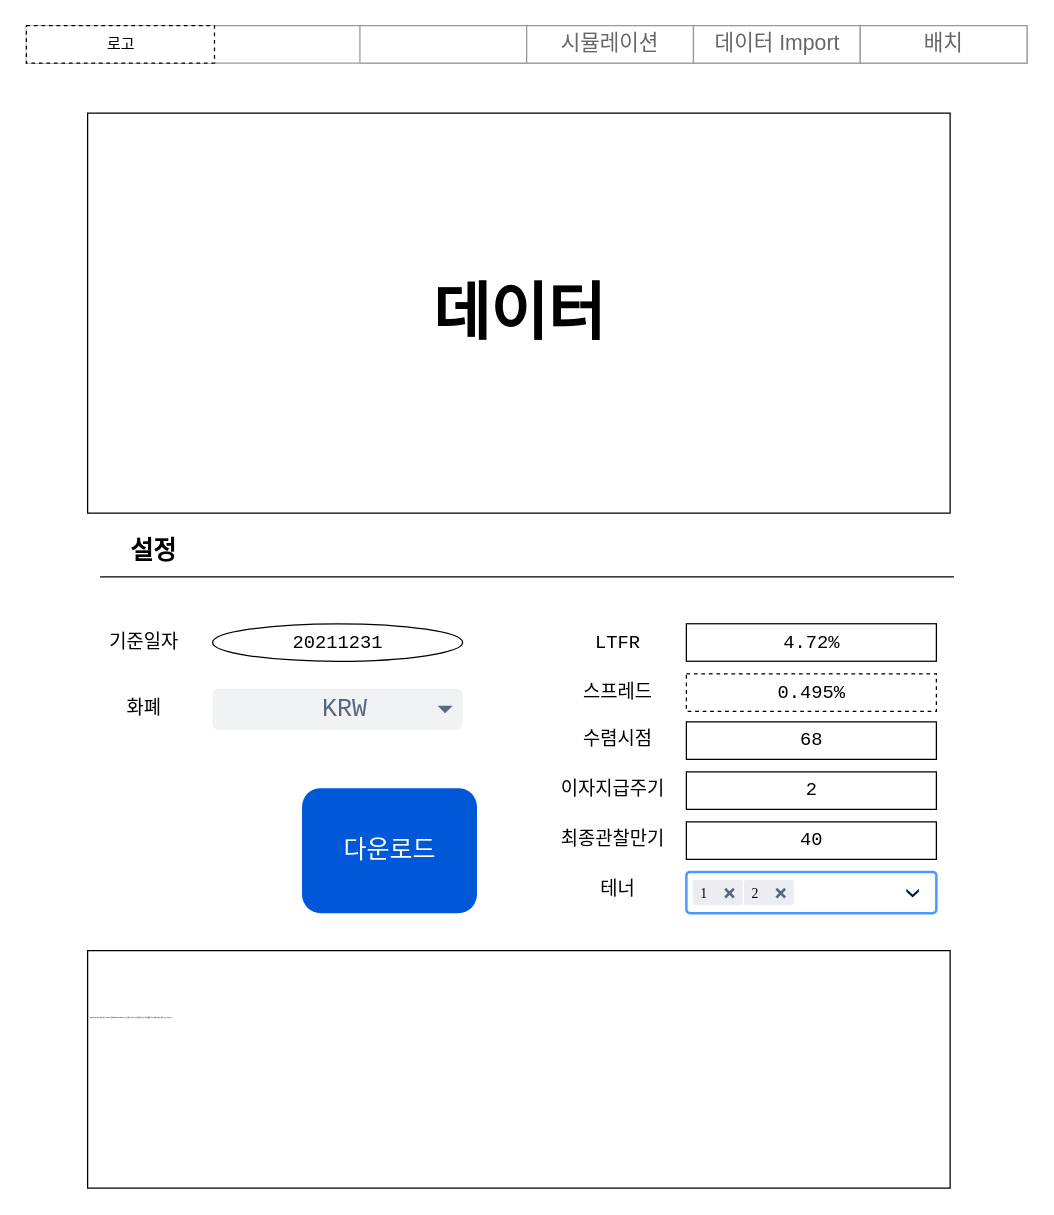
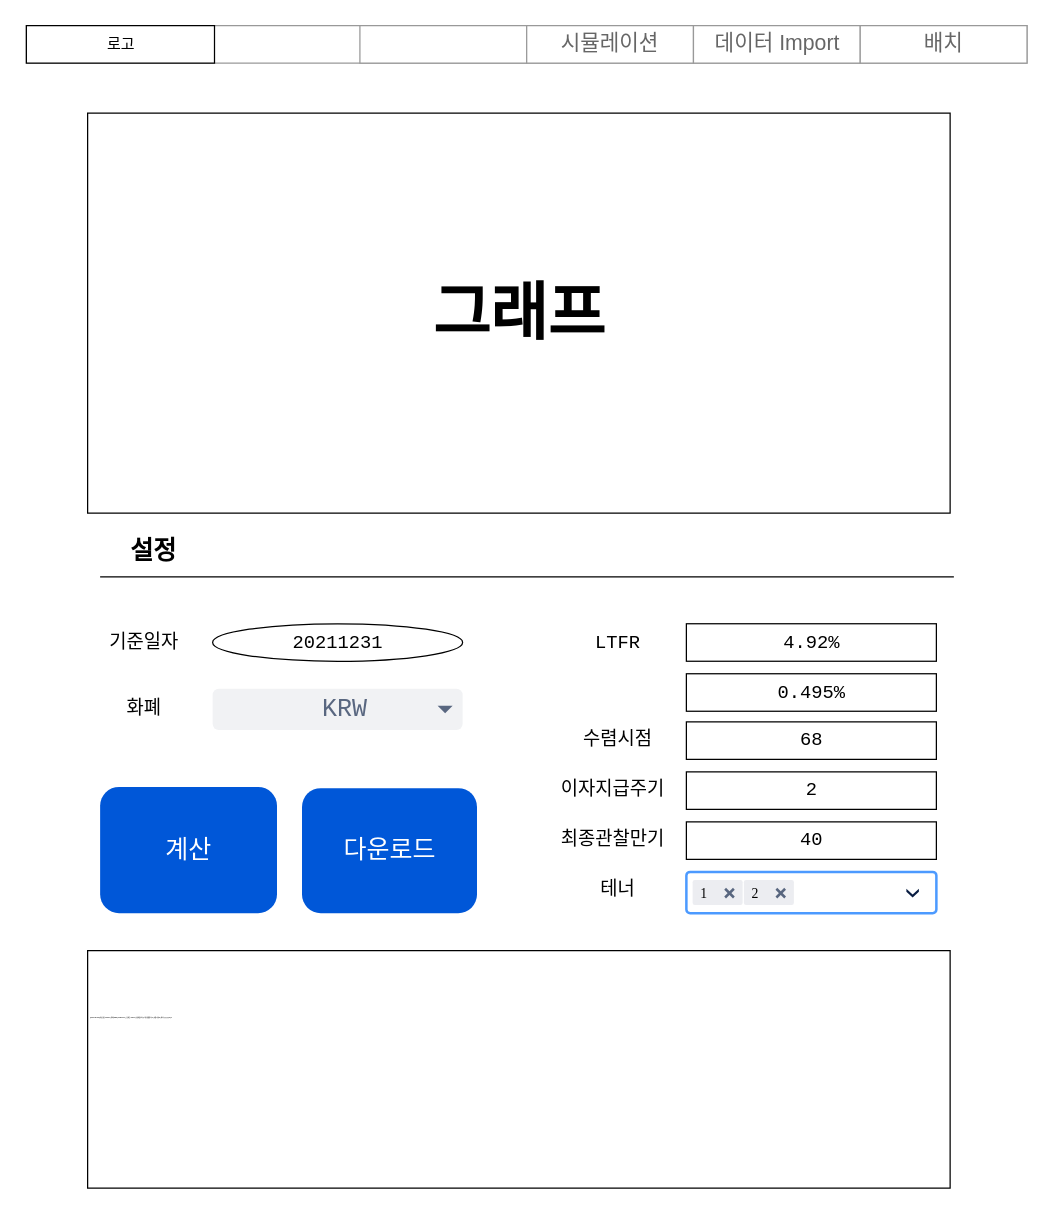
node "로고": style dashed -> solid
node "데이터": label "데이터" -> "그래프"
node "4.72%": label "4.72%" -> "4.92%"
node "스프레드": removed
node "0.495%": style dashed -> solid
node "계산": added
